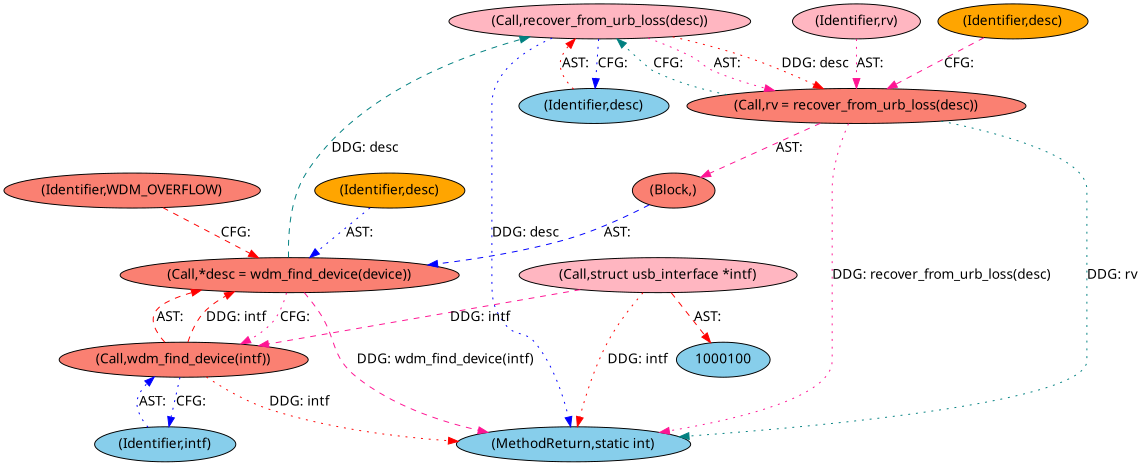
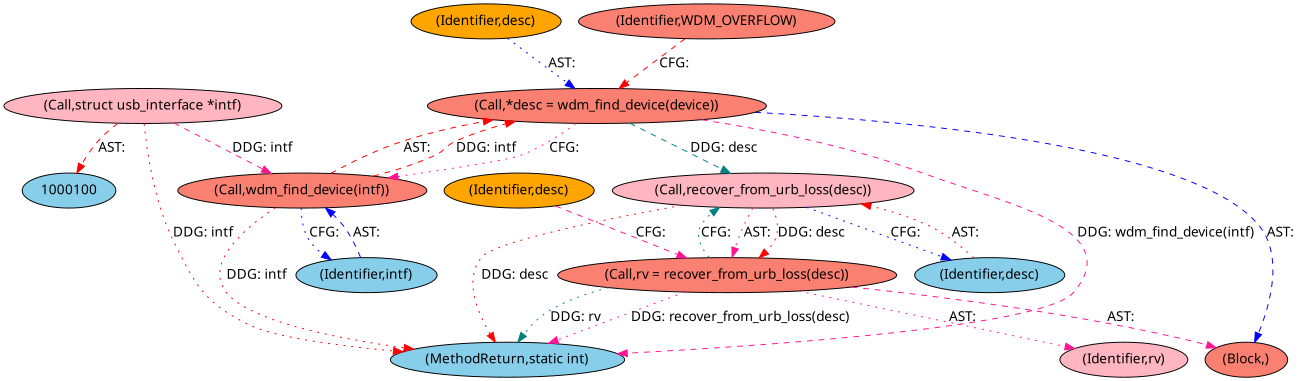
edge "(Identifier,rv)" -> "(Call,rv = recover_from_urb_loss(desc))": reversed
edge "(Call,recover_from_urb_loss(desc))" -> "(MethodReturn,static int)": color blue -> red
edge "(Block,)" -> "(Call,*desc = wdm_find_device(device))": reversed
edge "(Identifier,intf)" -> "(Call,wdm_find_device(intf))": style dotted -> dashed
